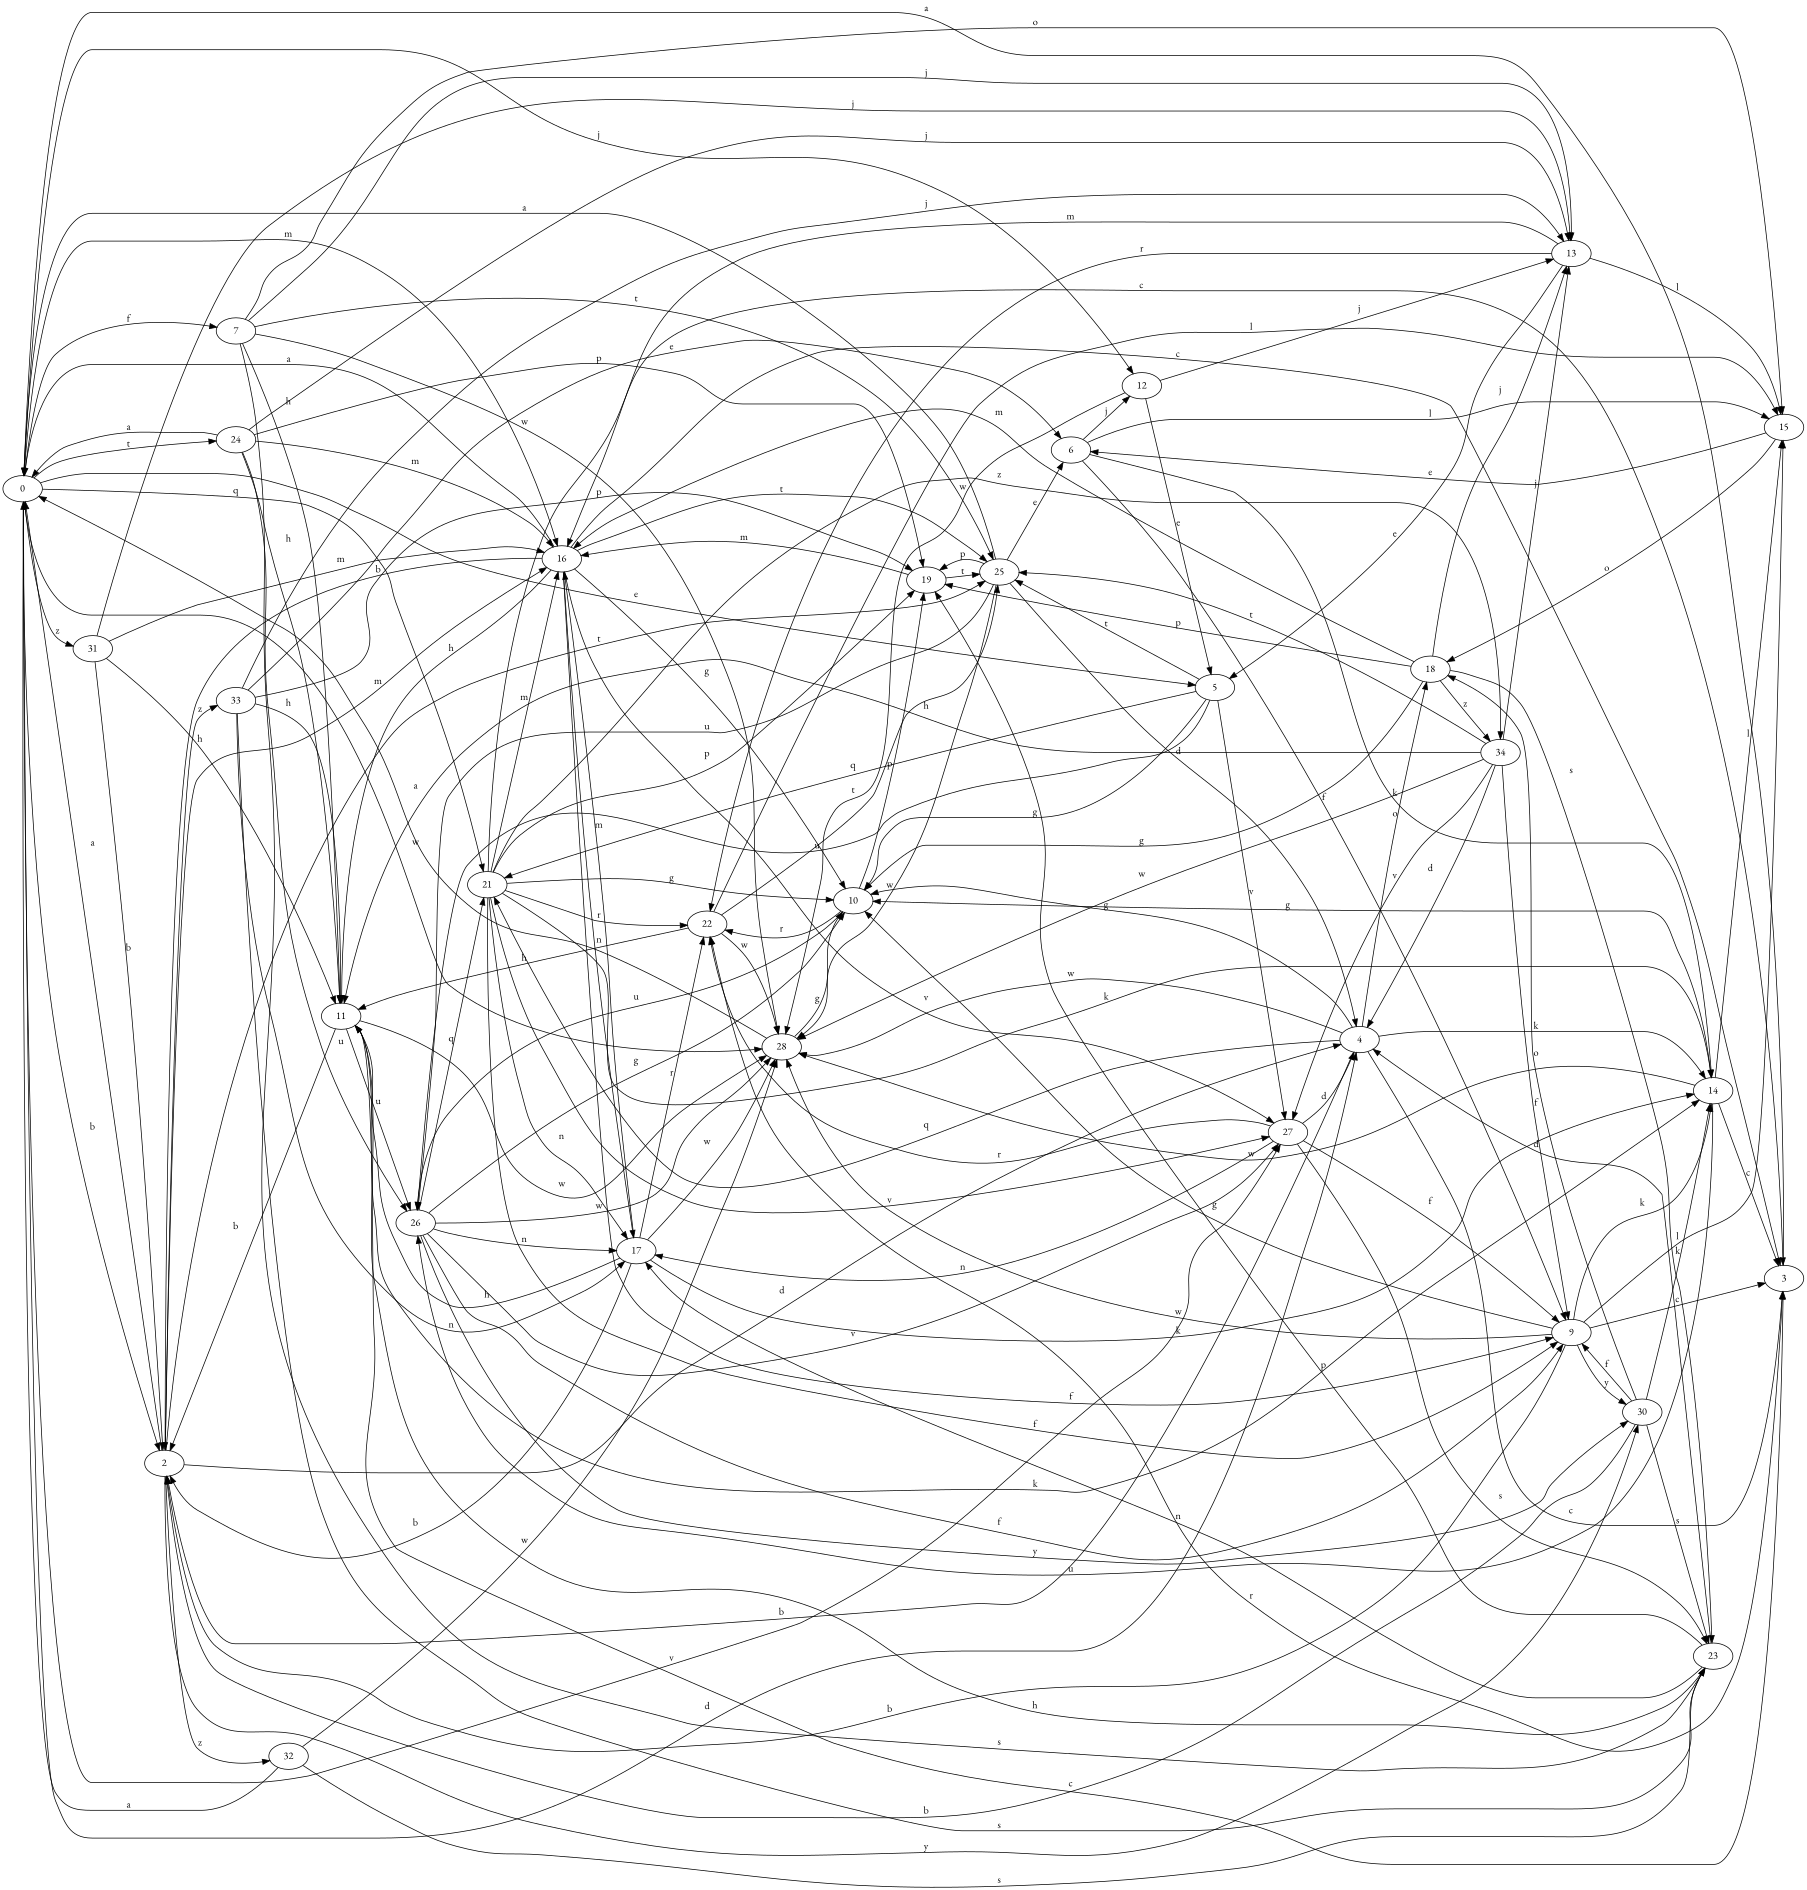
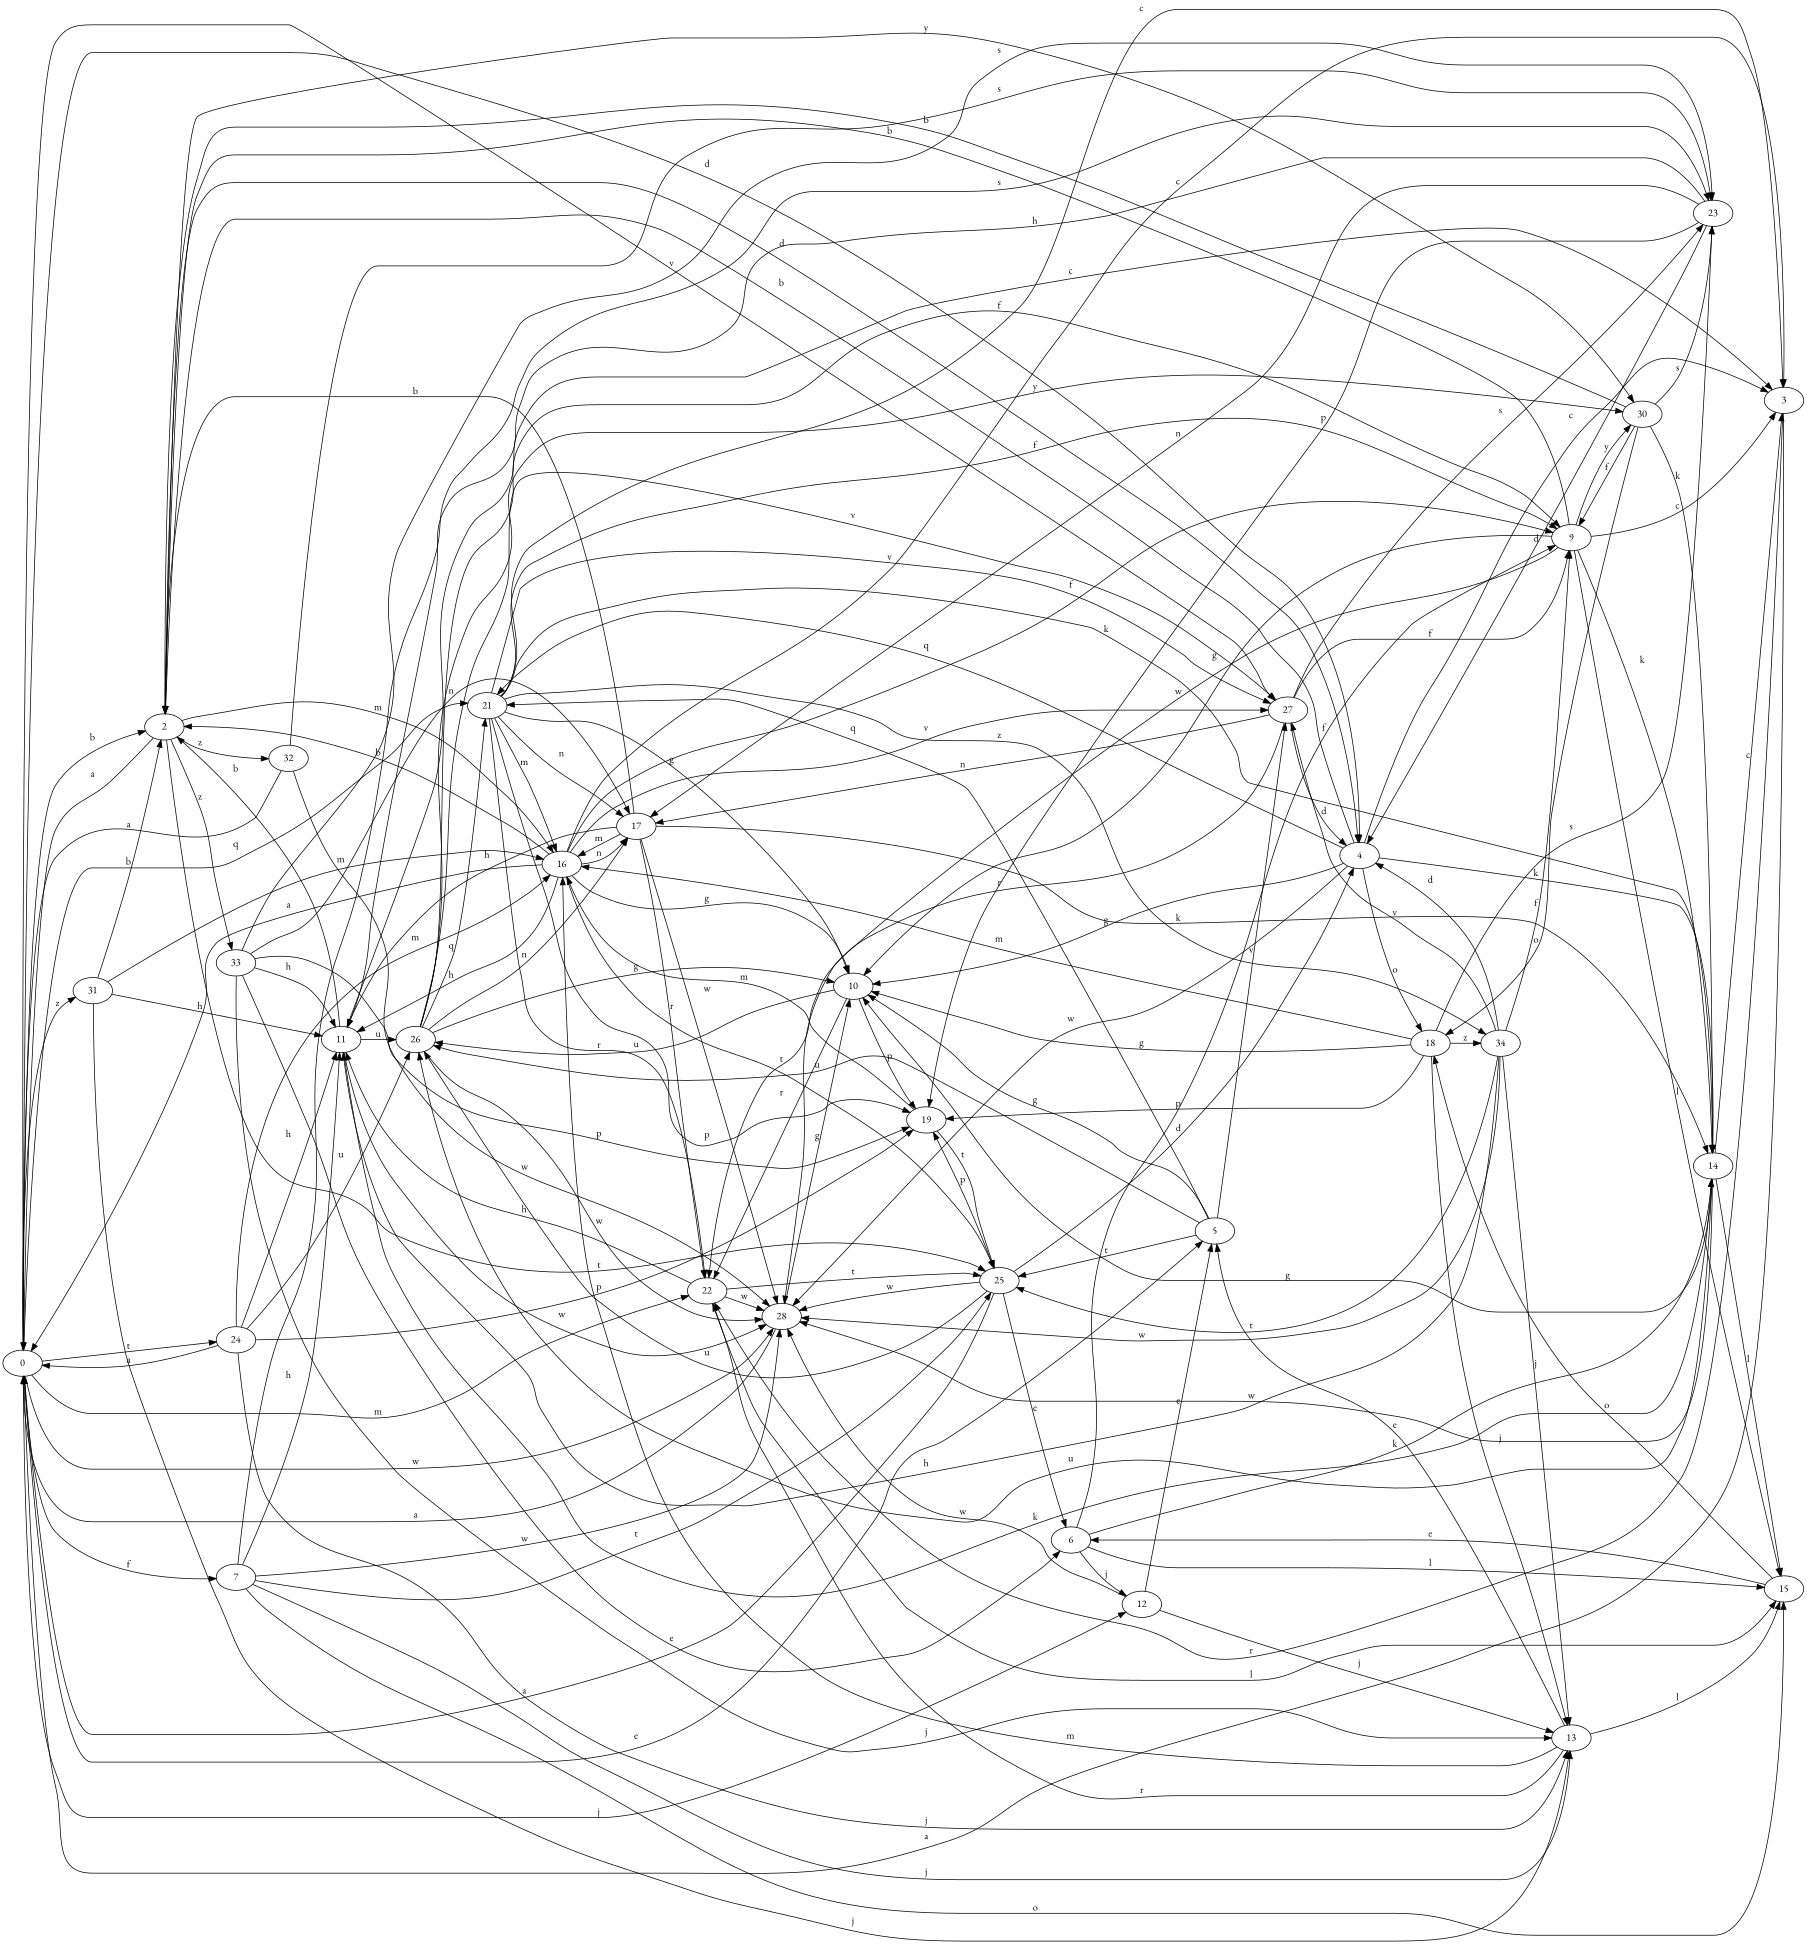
edge "0" -> "16": now "0" -> "22"
